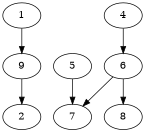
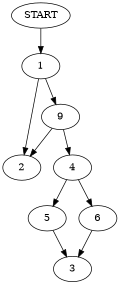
node "START": added
edge "1" -> "2": added
node "7": label "7" -> "3"
node "8": removed
edge "9" -> "4": added
edge "4" -> "5": added
